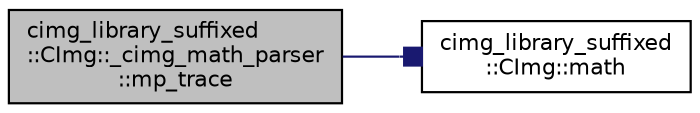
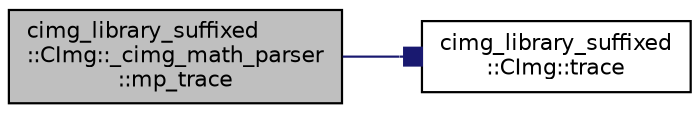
node "cimg_library_suffixed ::CImg::math": label "cimg_library_suffixed ::CImg::math" -> "cimg_library_suffixed ::CImg::trace"
